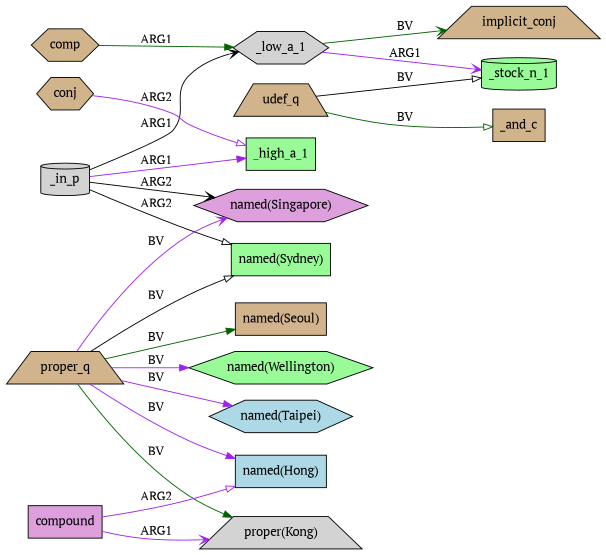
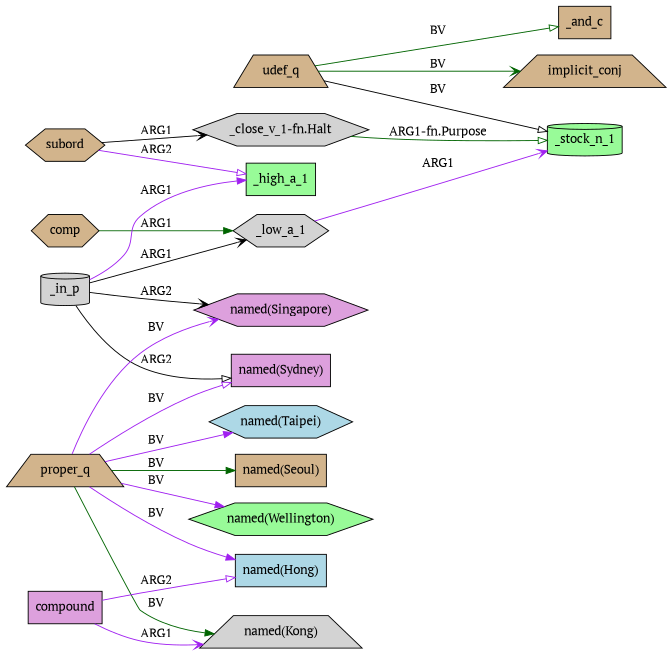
edge "_low_a_1" -> "implicit_conj": now "udef_q" -> "implicit_conj"
node "conj": label "conj" -> "subord"
node "_close_v_1-fn.Halt": added
node "named(Sydney)": fillcolor palegreen -> plum
edge "proper_q" -> "named(Sydney)": color black -> purple
node "proper(Kong)": label "proper(Kong)" -> "named(Kong)"
